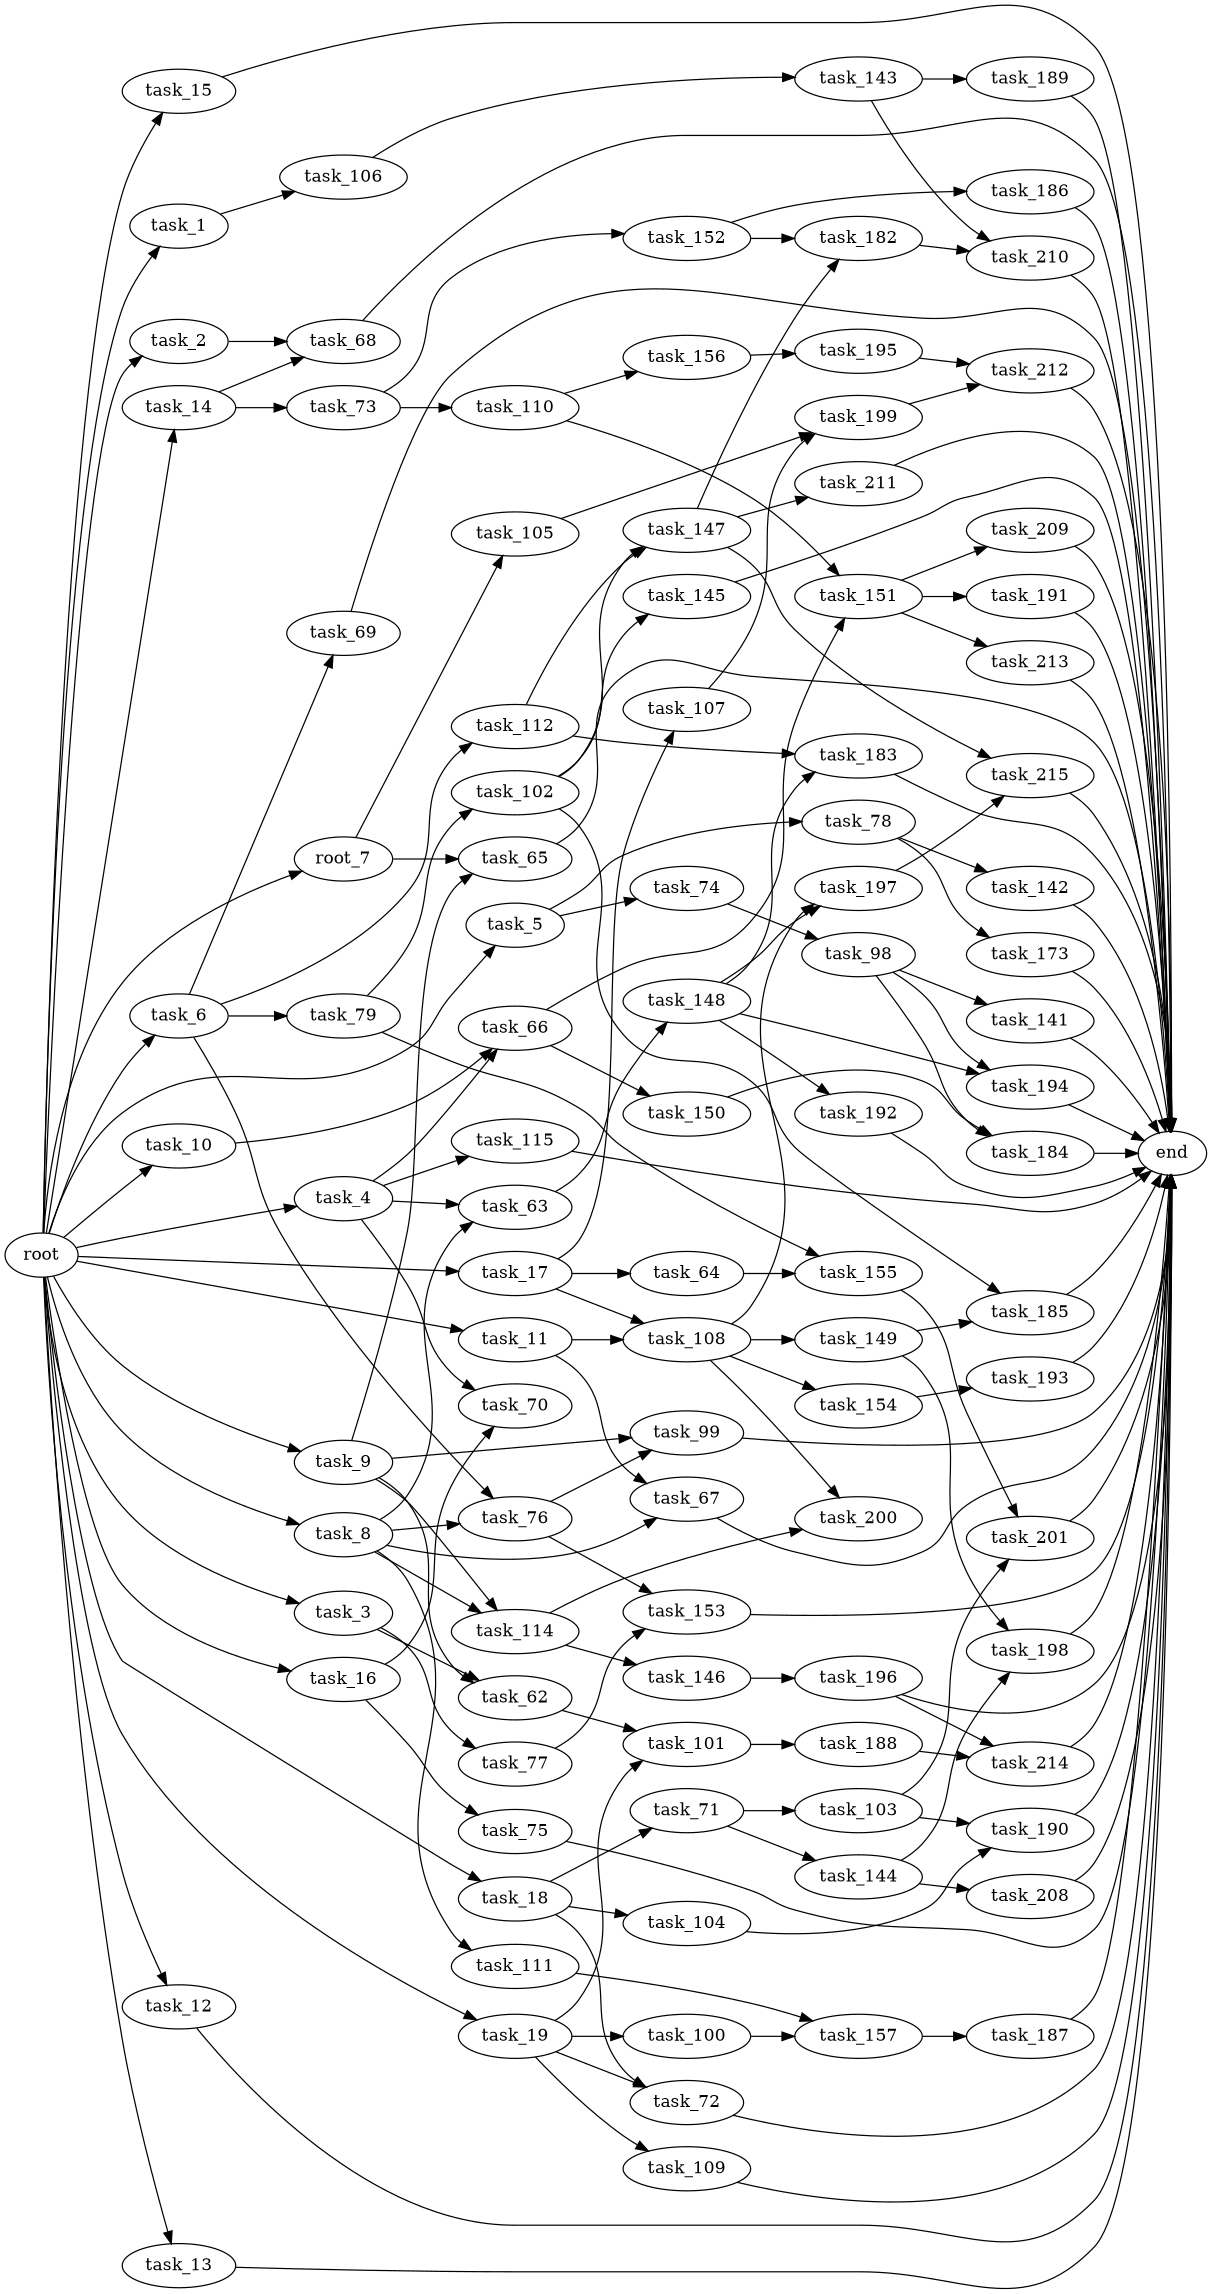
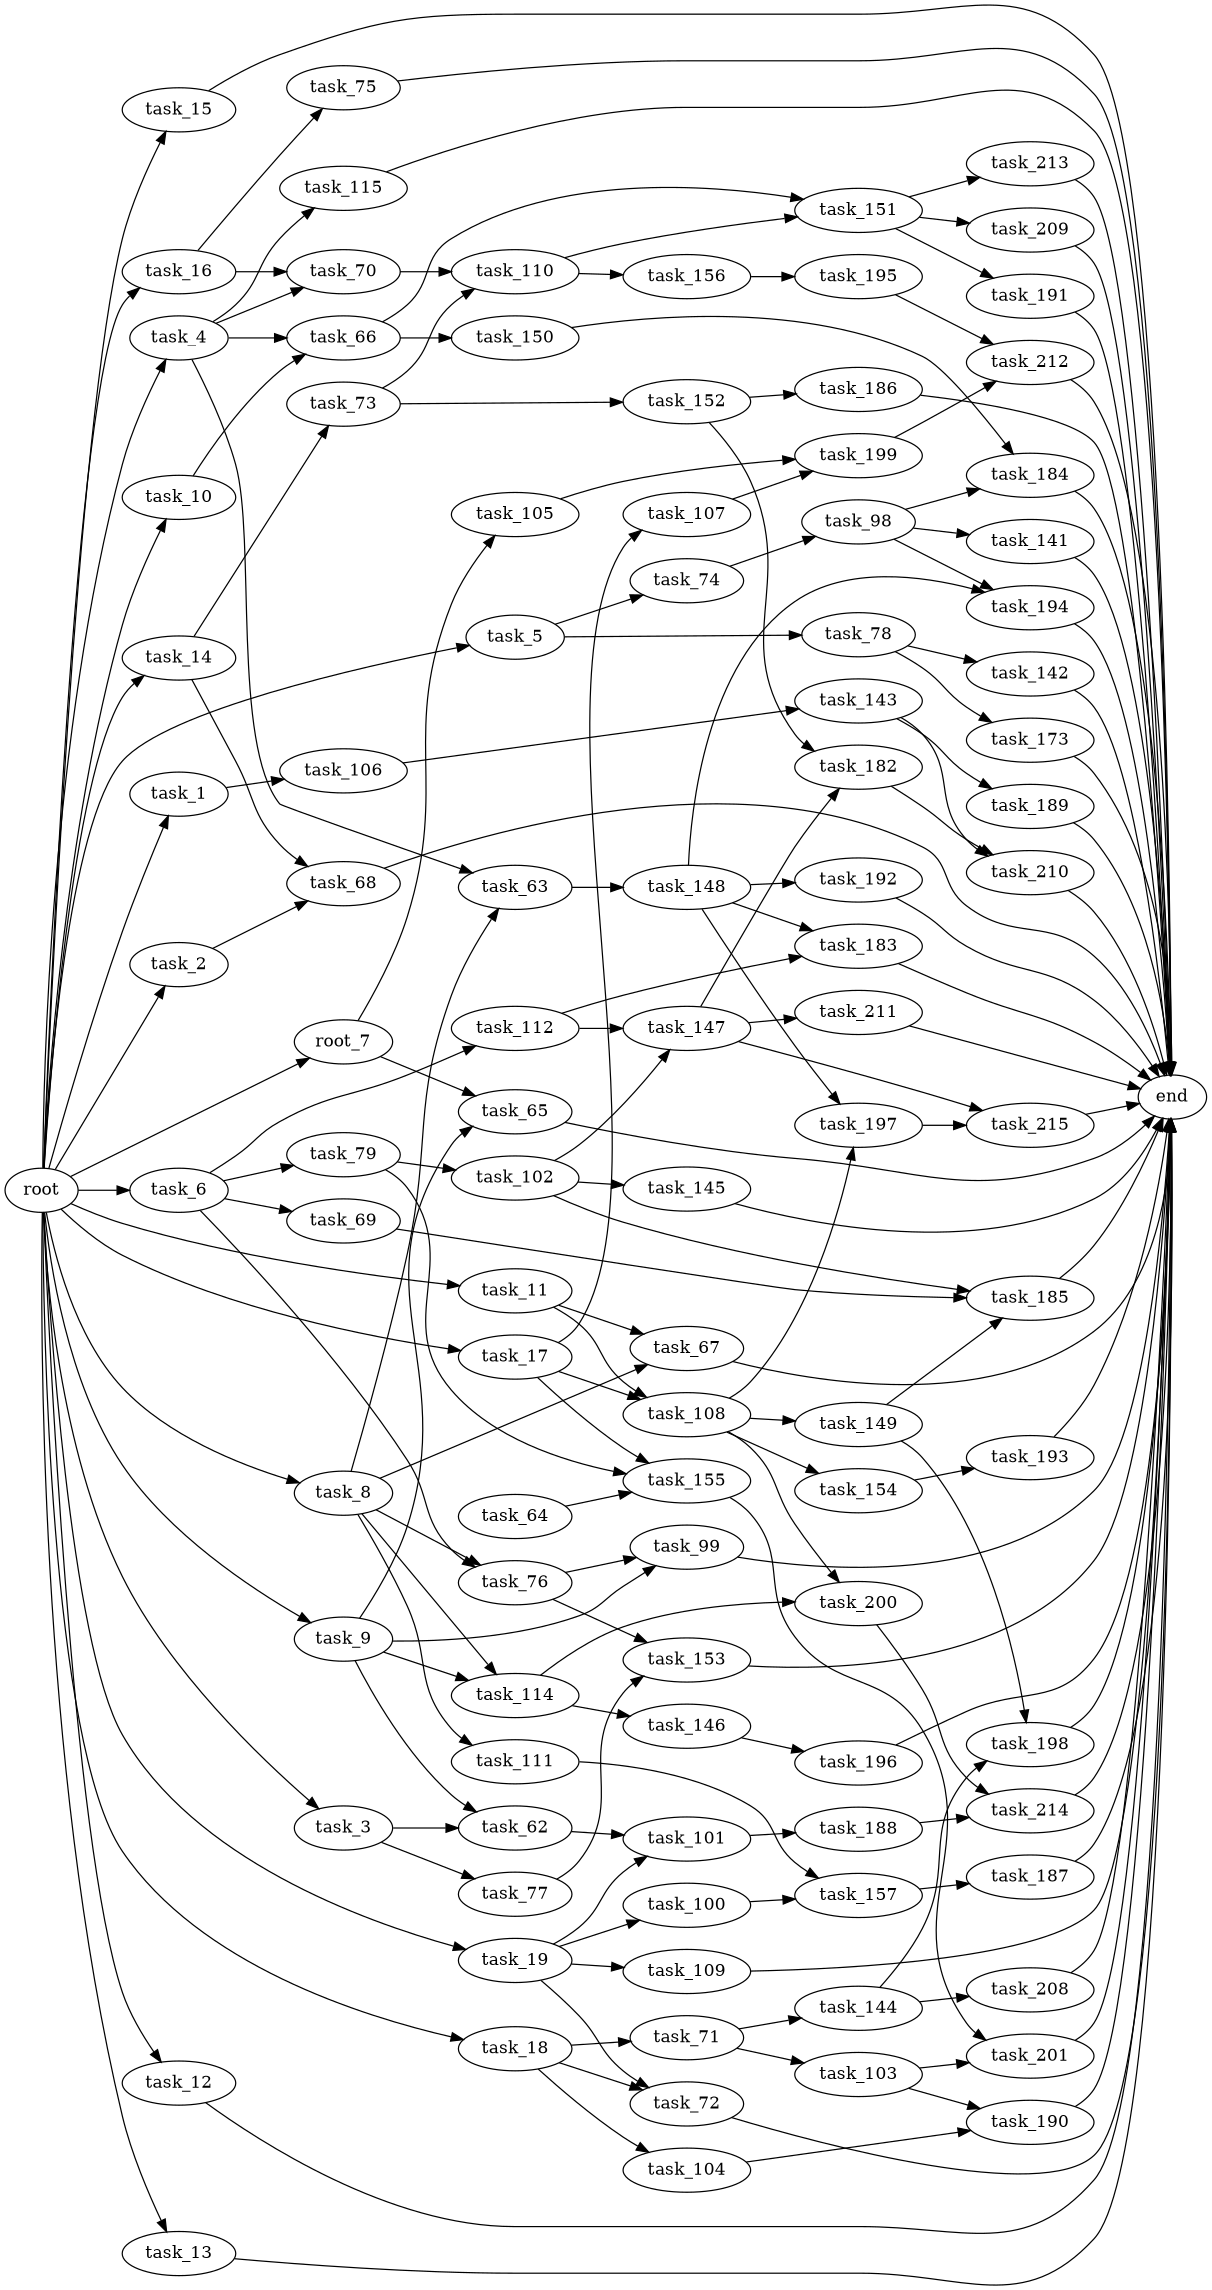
edge "task_70" -> "task_110": added
edge "task_69" -> "end": now "task_69" -> "task_185"
edge "task_17" -> "task_64": now "task_17" -> "task_155"
edge "task_196" -> "task_214": now "task_200" -> "task_214"
